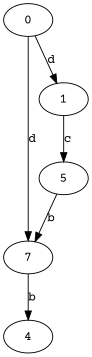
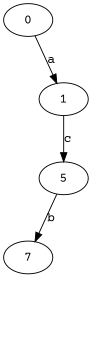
edge "0" -> "1": label "d" -> "a"
edge "0" -> "7": removed, label "d"
node "4": removed
